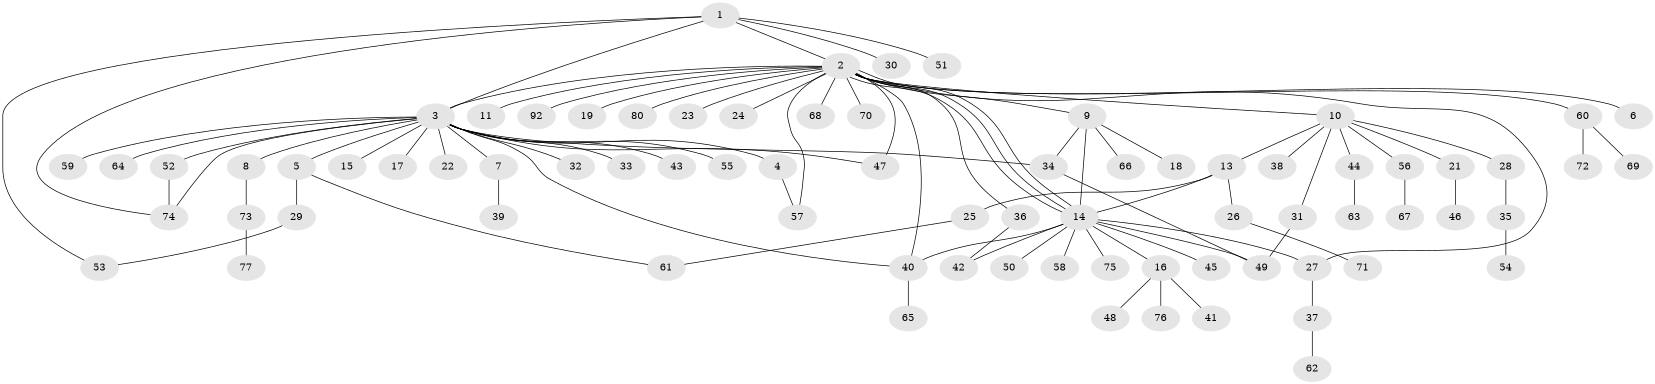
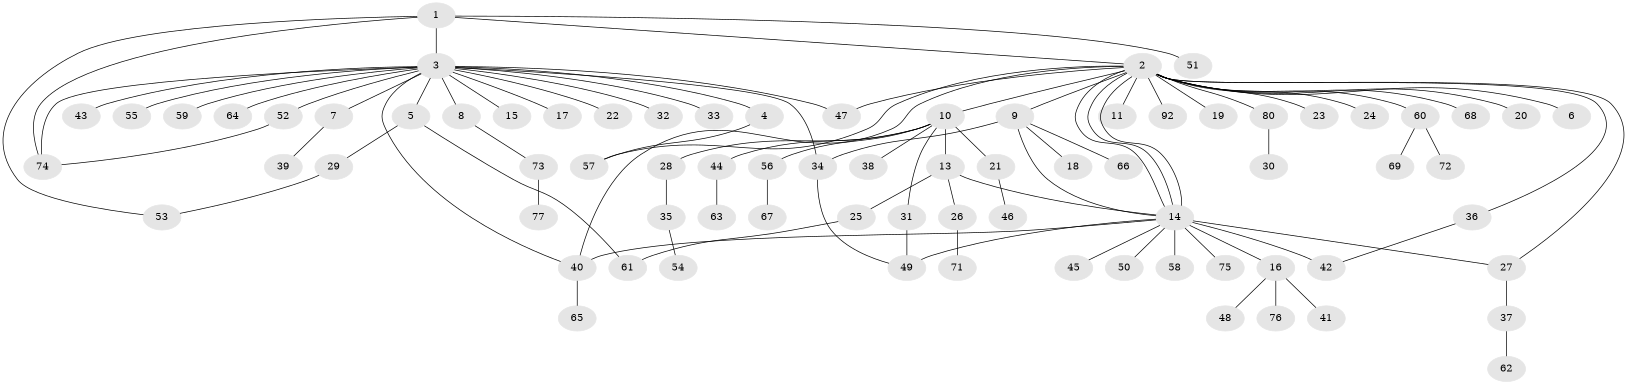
edge "1" -- "30": now "80" -- "30"
edge "2" -- "3": removed
node "70": label "70" -> "20"
